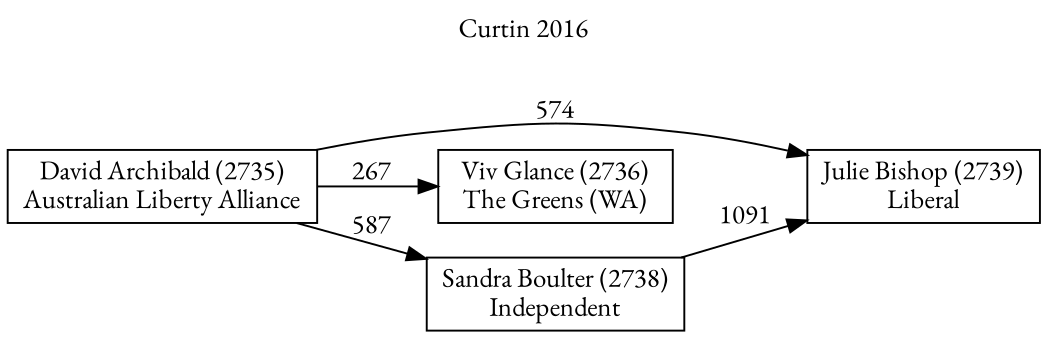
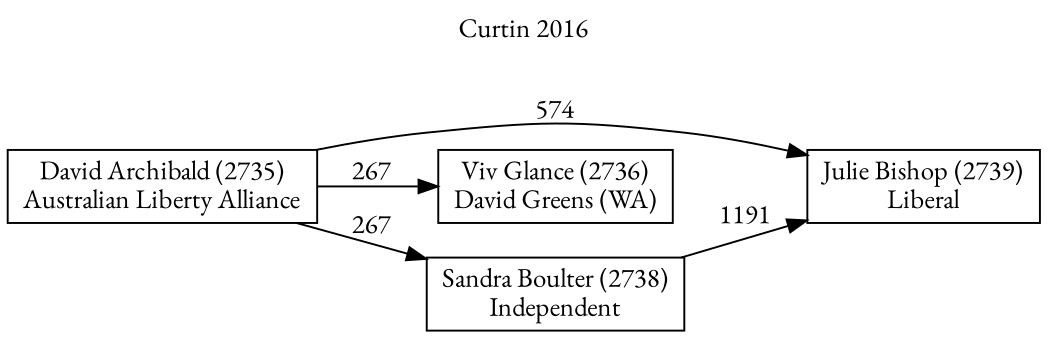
node "Viv Glance (2736) The Greens (WA)": label "Viv Glance (2736) The Greens (WA)" -> "Viv Glance (2736) David Greens (WA)"
edge "Sandra Boulter (2738) Independent" -> "Julie Bishop (2739) Liberal": label "1091" -> "1191"
edge "David Archibald (2735) Australian Liberty Alliance" -> "Sandra Boulter (2738) Independent": label "587" -> "267"
